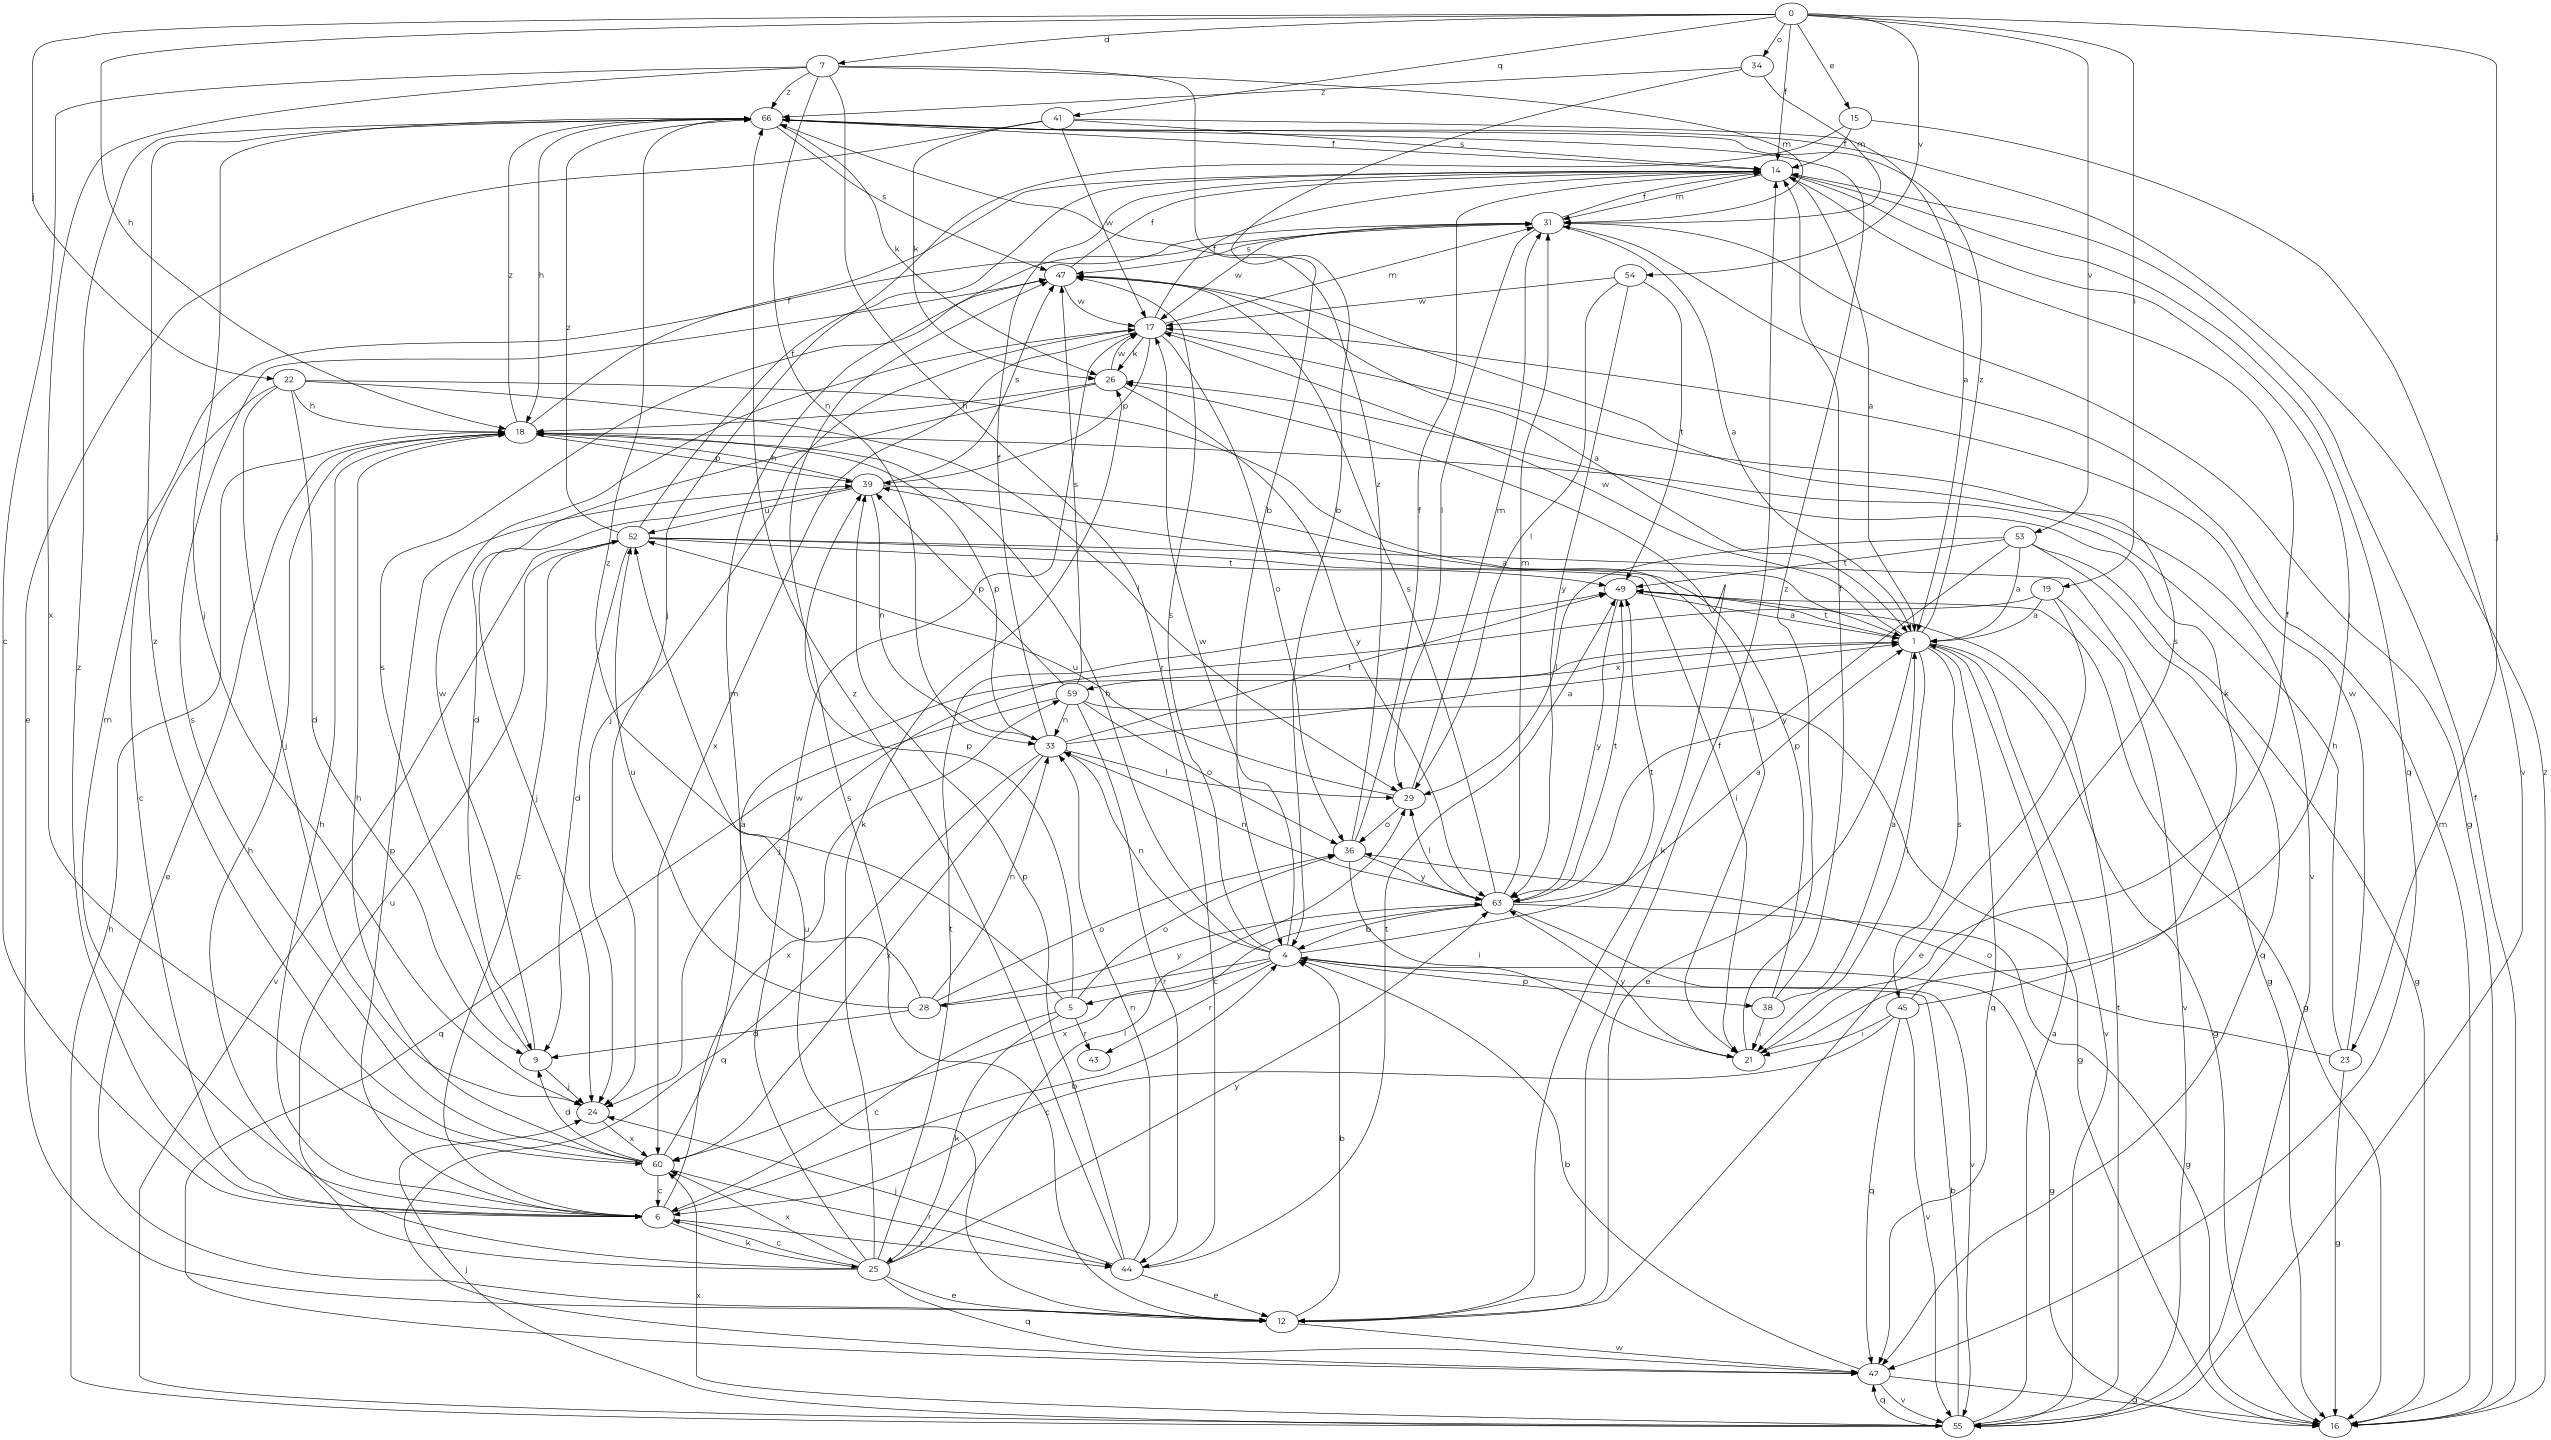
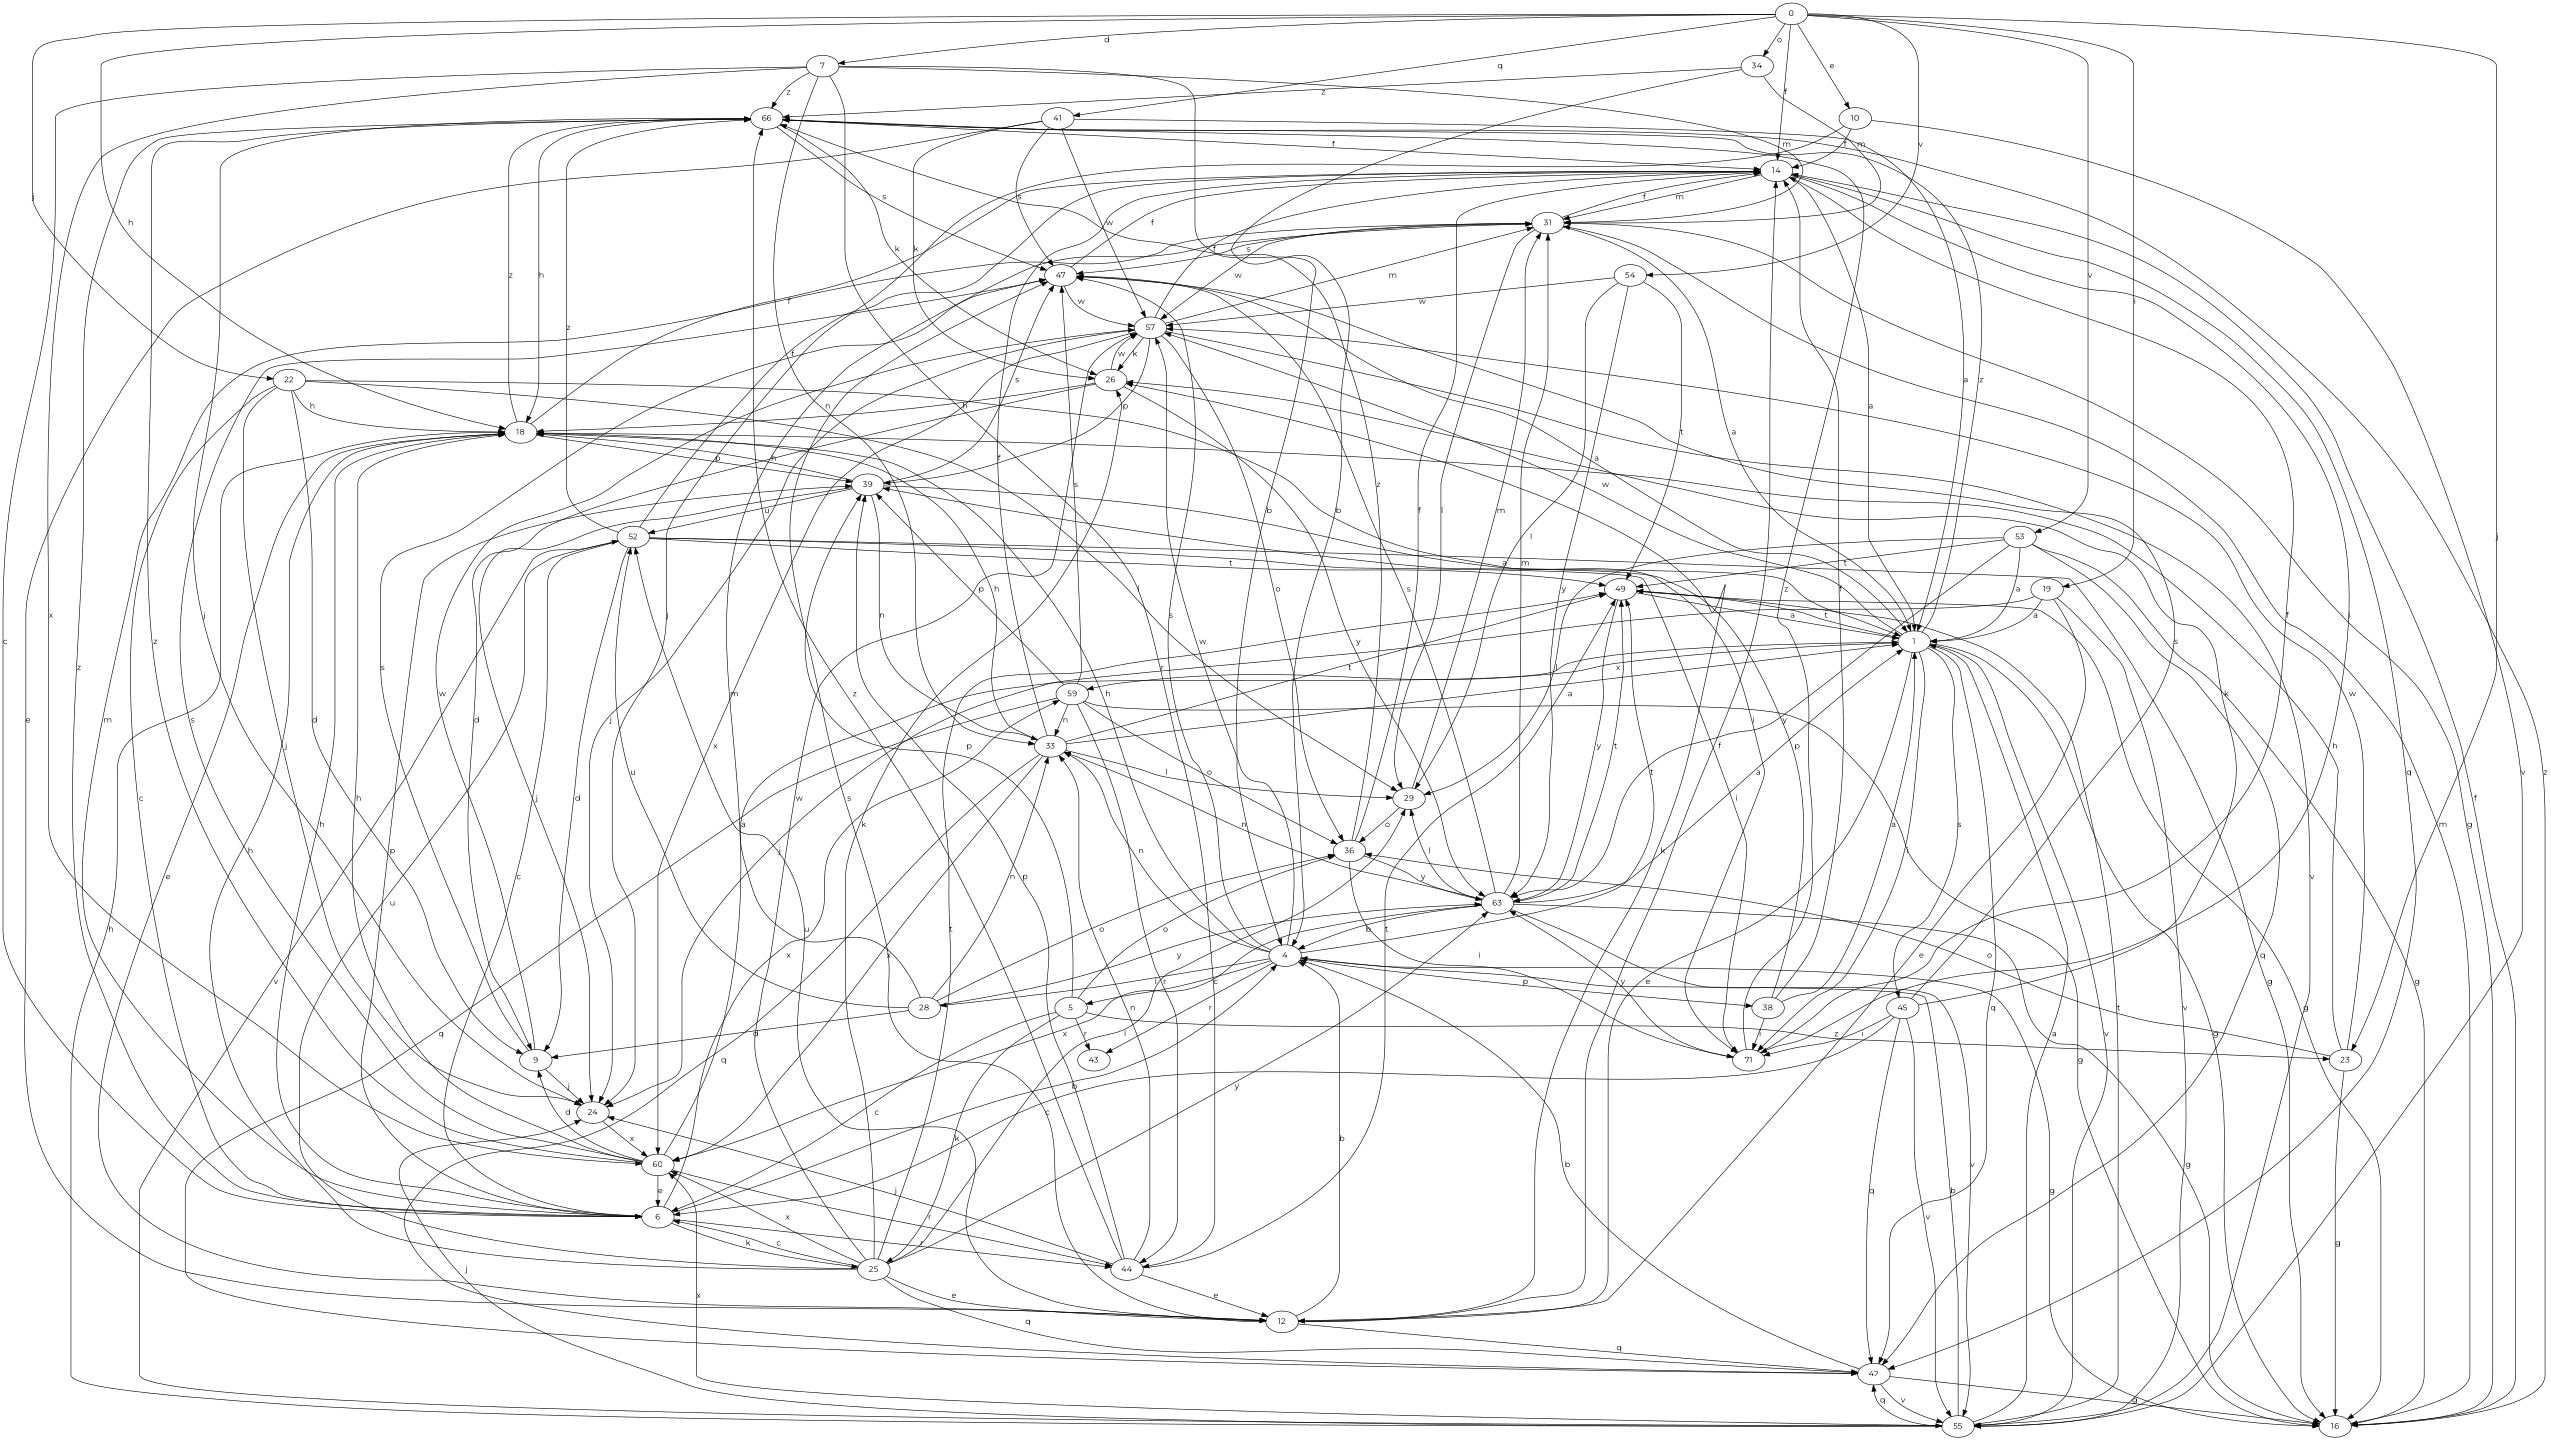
node "15": label "15" -> "10"
edge "41" -> "14": now "41" -> "47"
node "17": label "17" -> "57"
edge "33" -> "18": label "p" -> "h"
edge "29" -> "52": removed, label "u"
edge "5" -> "66": now "5" -> "23"
node "21": label "21" -> "71"
edge "60" -> "6": label "c" -> "e"
edge "12" -> "42": label "w" -> "q"
